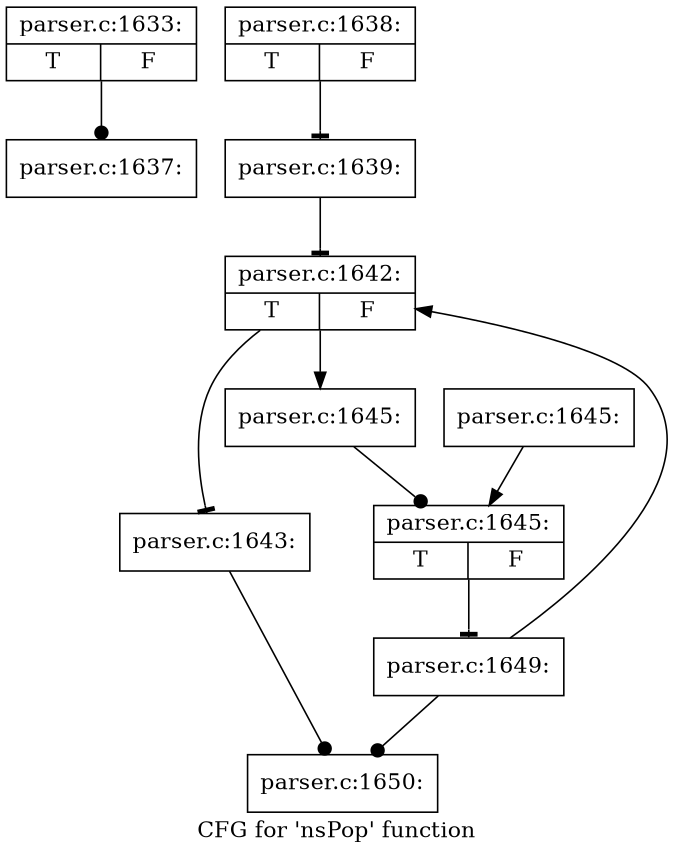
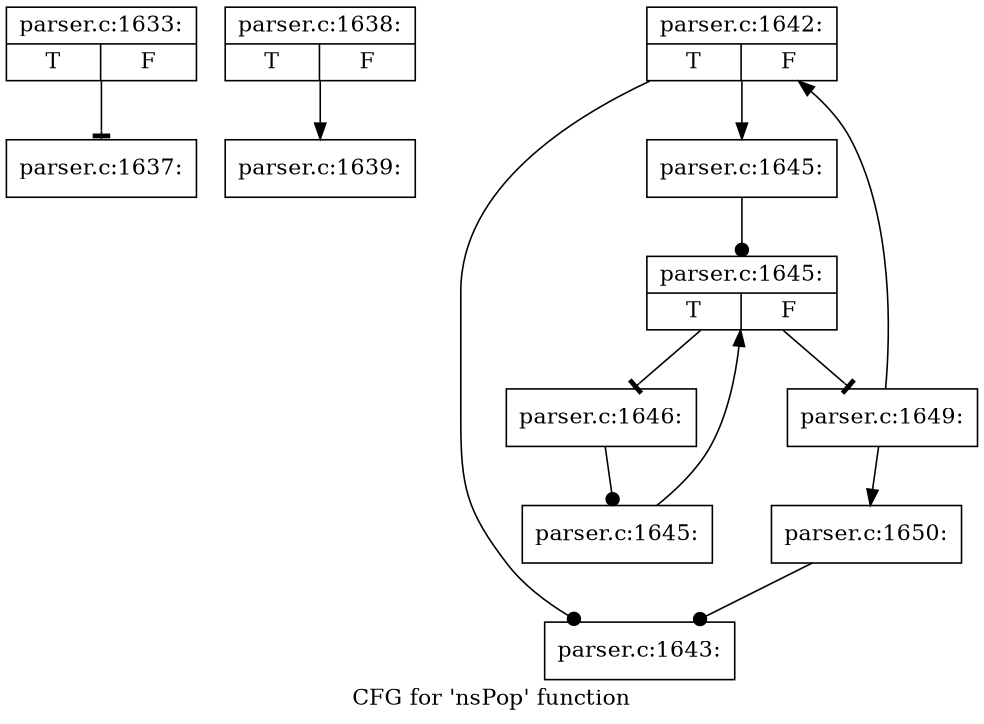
edge "parser.c:1633:" -> "parser.c:1637:": arrowhead dot -> tee
edge "parser.c:1638:" -> "parser.c:1639:": arrowhead tee -> normal
edge "parser.c:1639:" -> "parser.c:1642:": removed
edge "parser.c:1642:" -> "parser.c:1643:": arrowhead tee -> dot
node "parser.c:1646:": added
edge "parser.c:1643:" -> "parser.c:1650:": reversed
edge "parser.c:1649:" -> "parser.c:1650:": arrowhead dot -> normal
